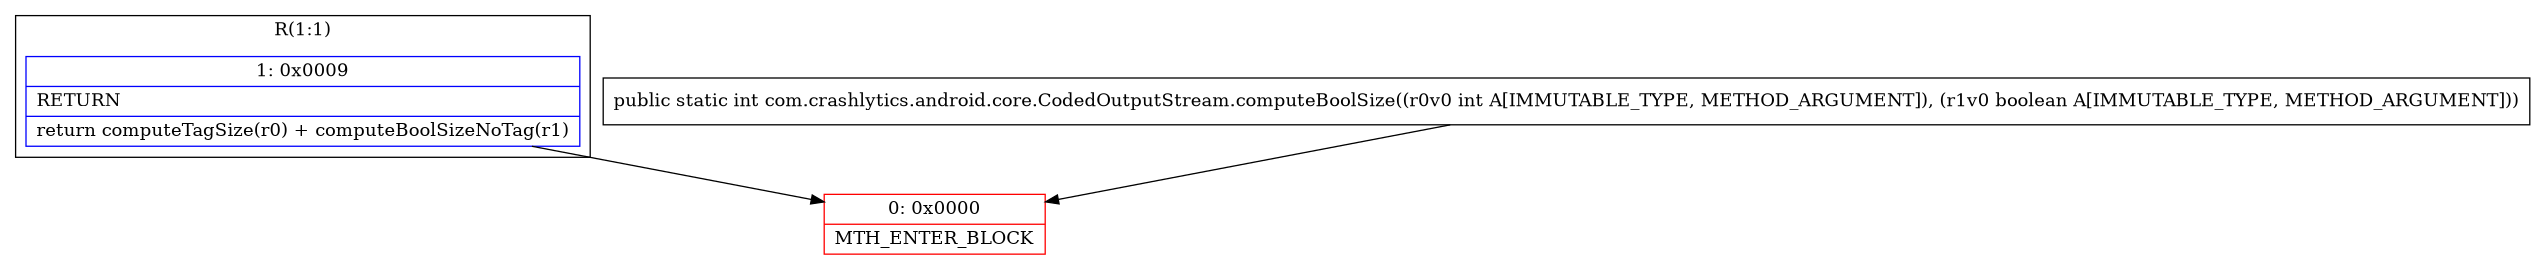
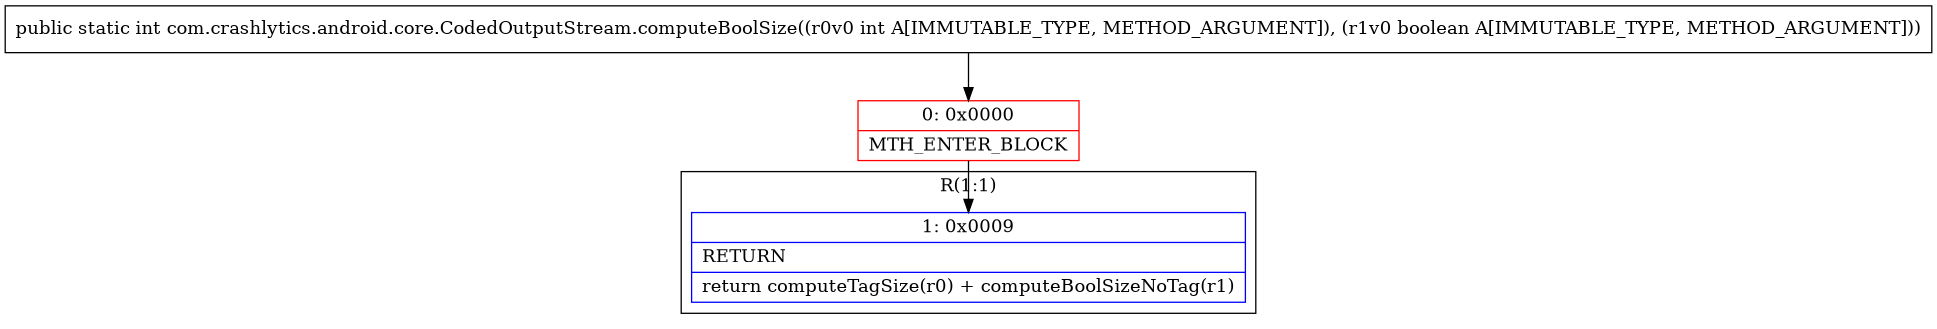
edge "1: 0x0009" -> "0: 0x0000": reversed
